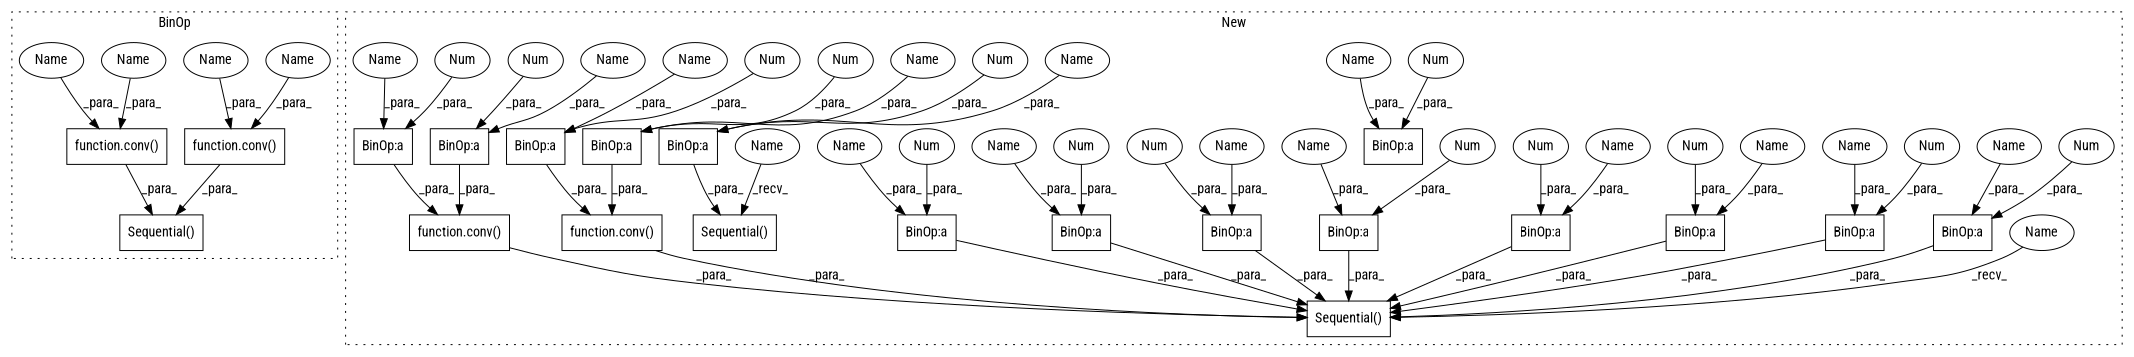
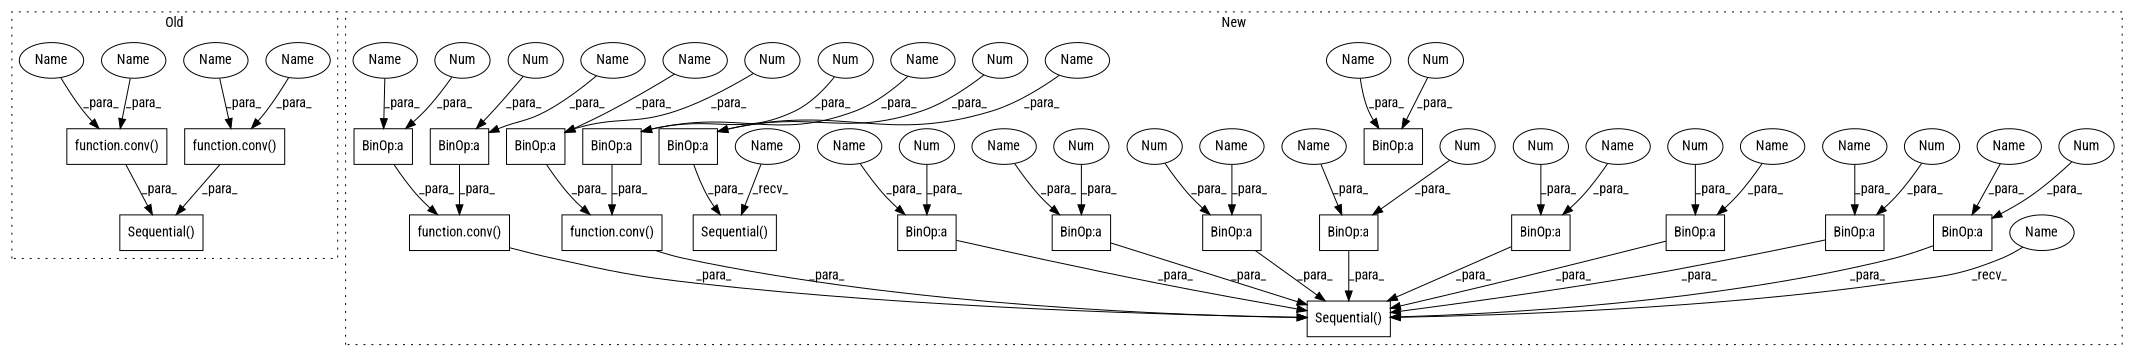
cluster "BinOp": label "BinOp" -> "Old"
